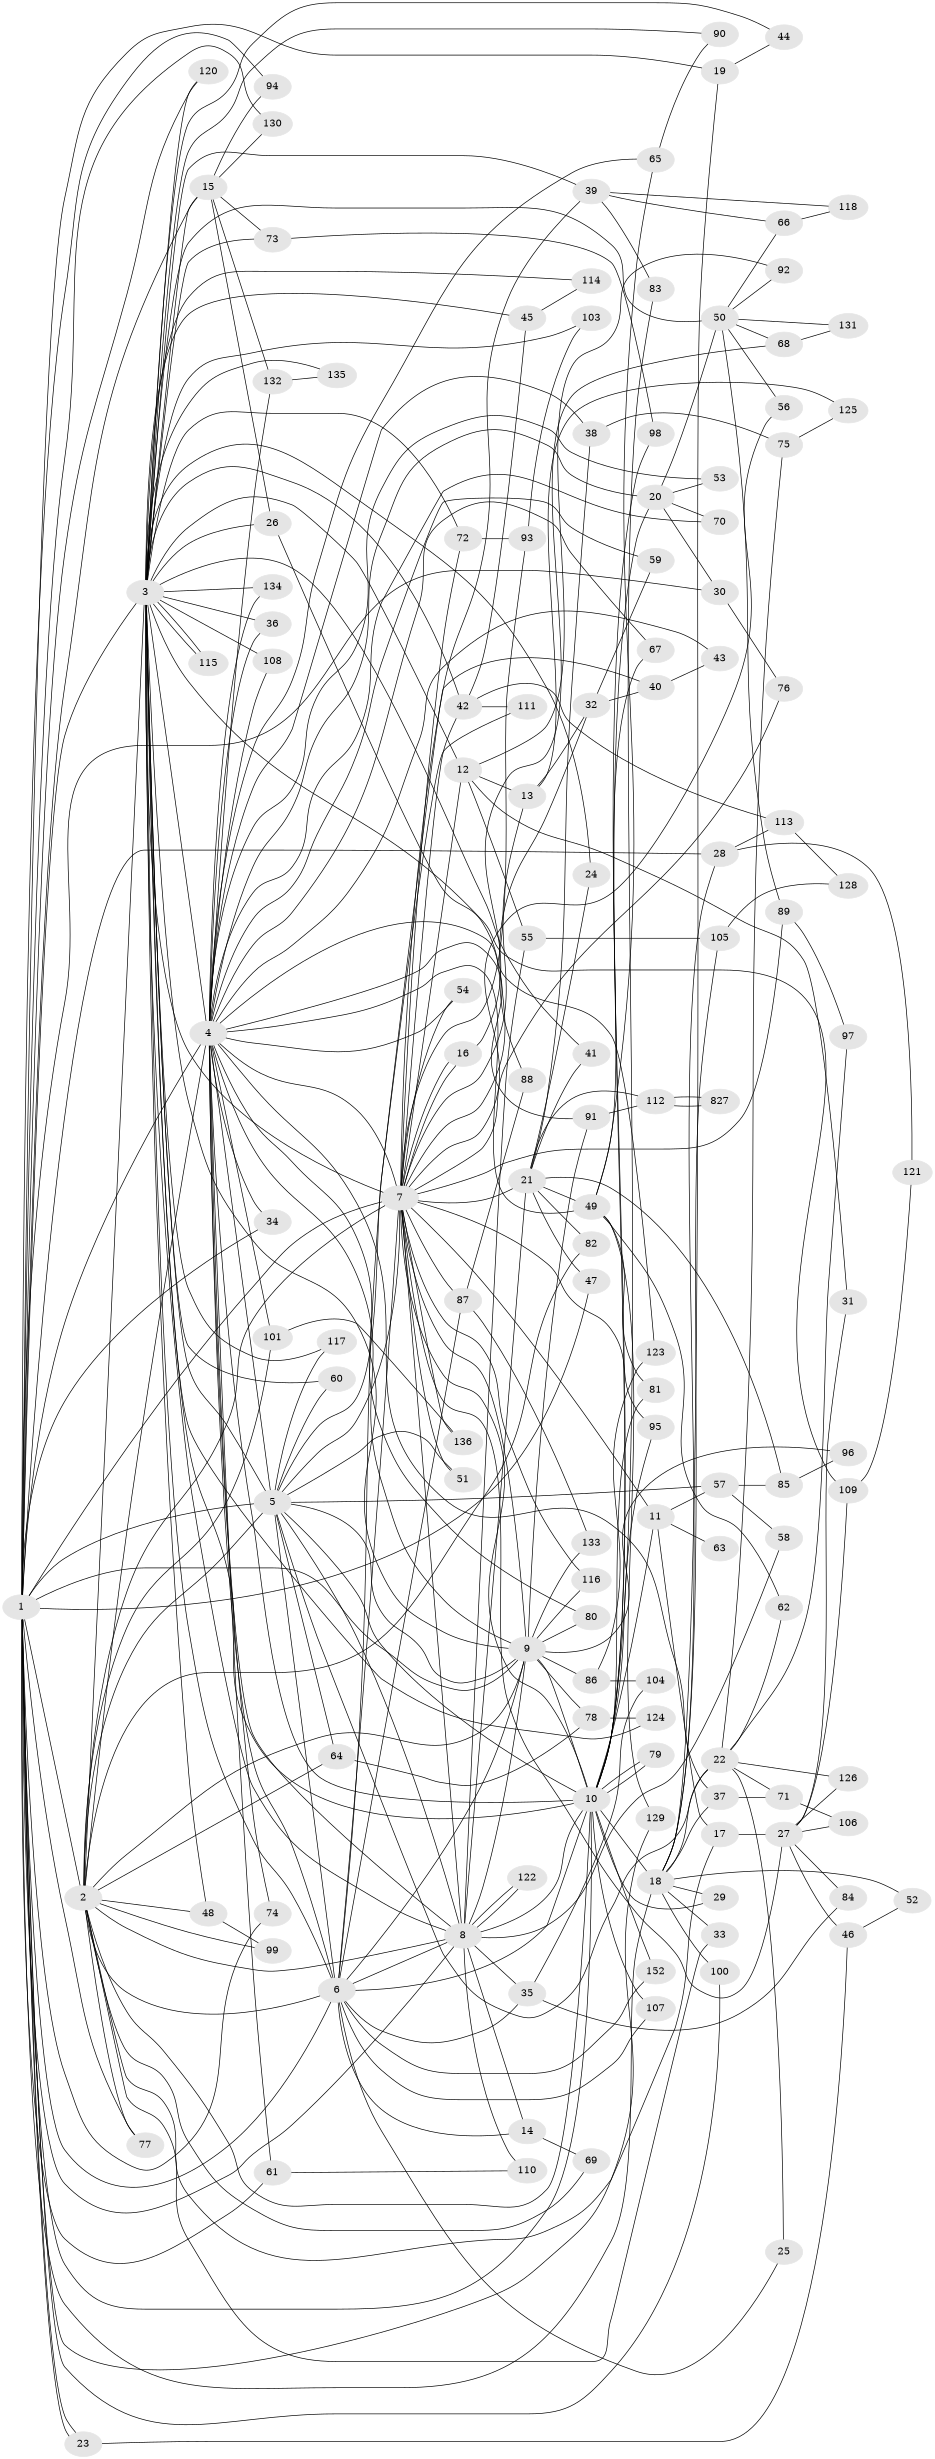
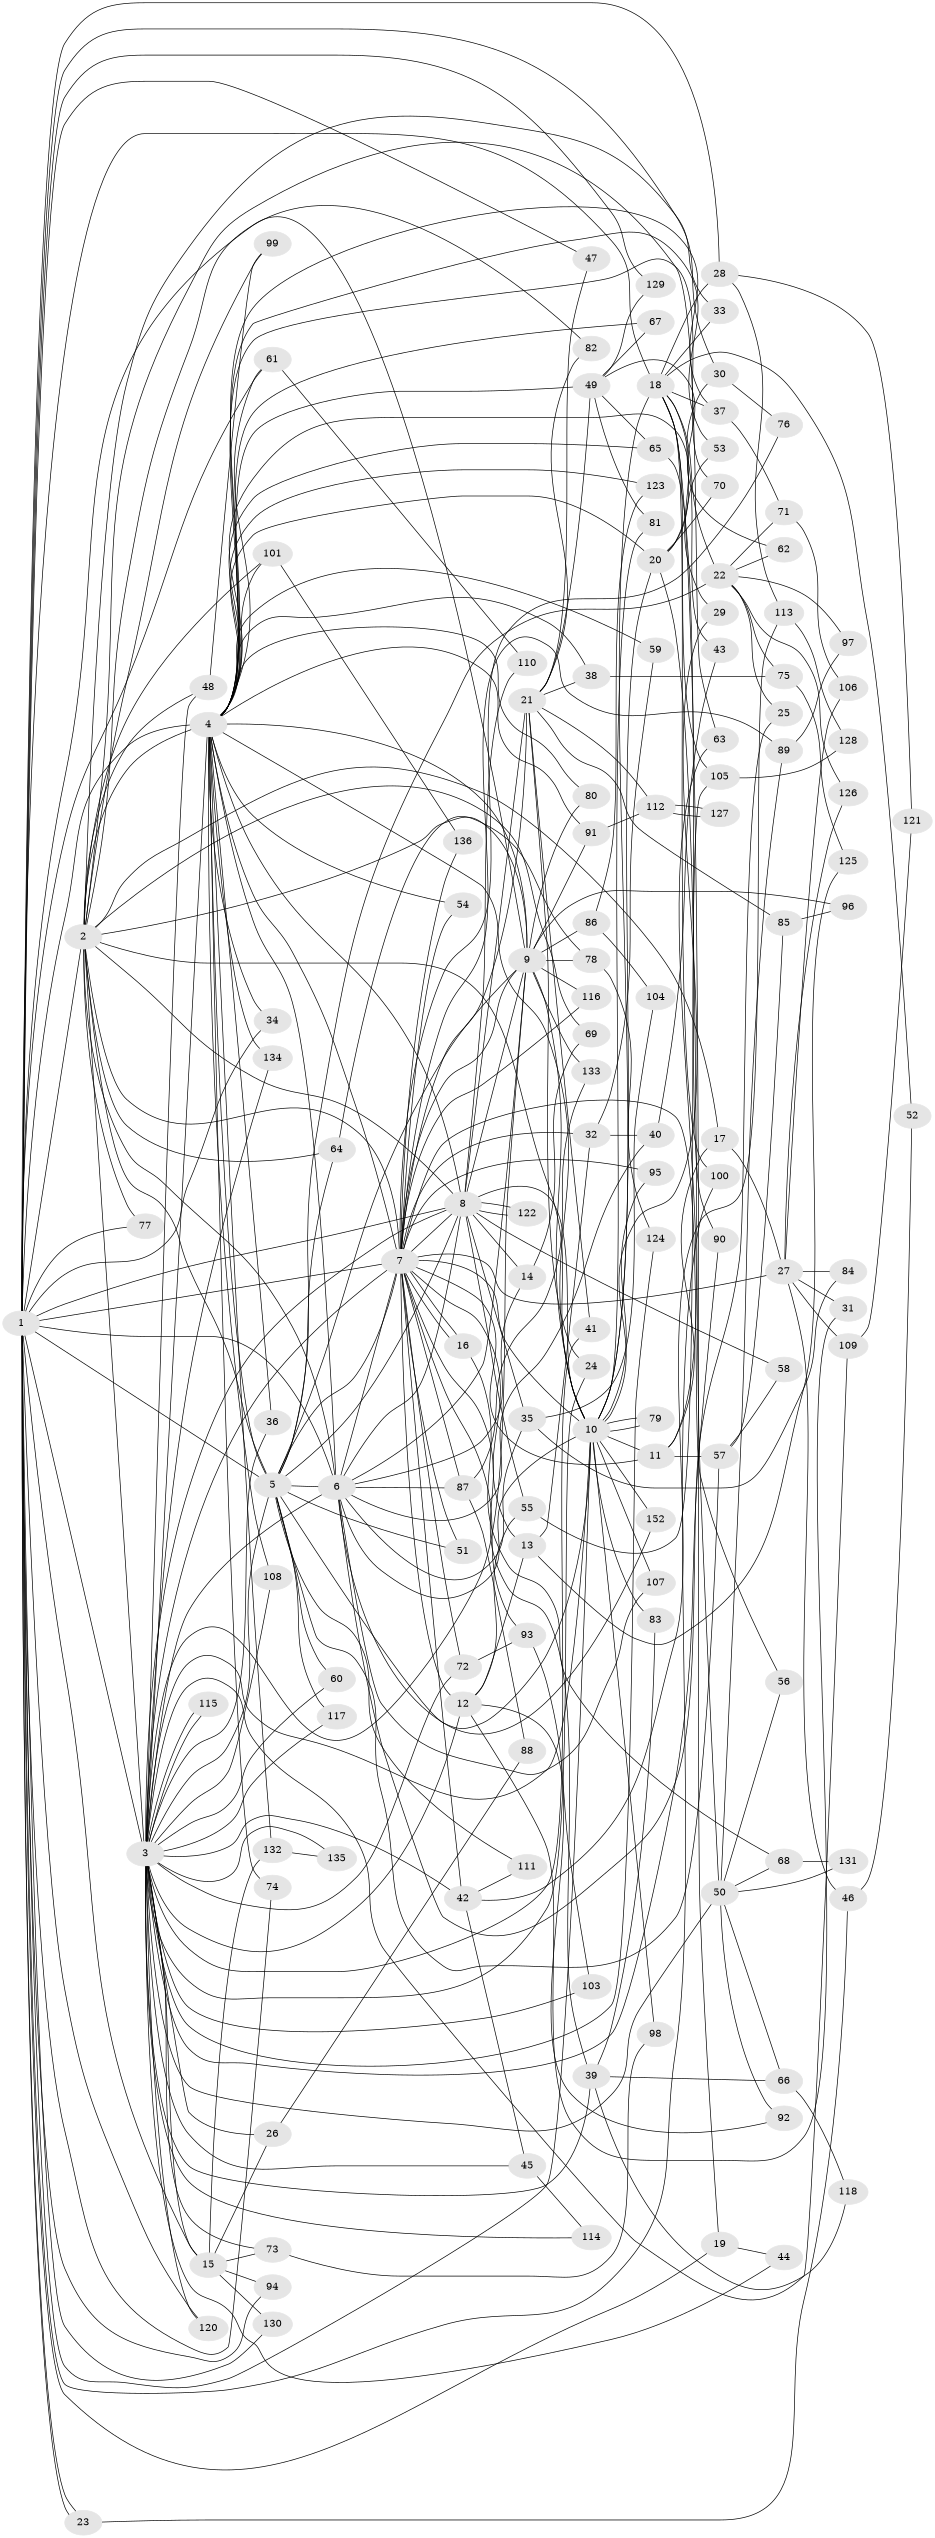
edge "63" -- "2": added
node "827": label "827" -> "127"
